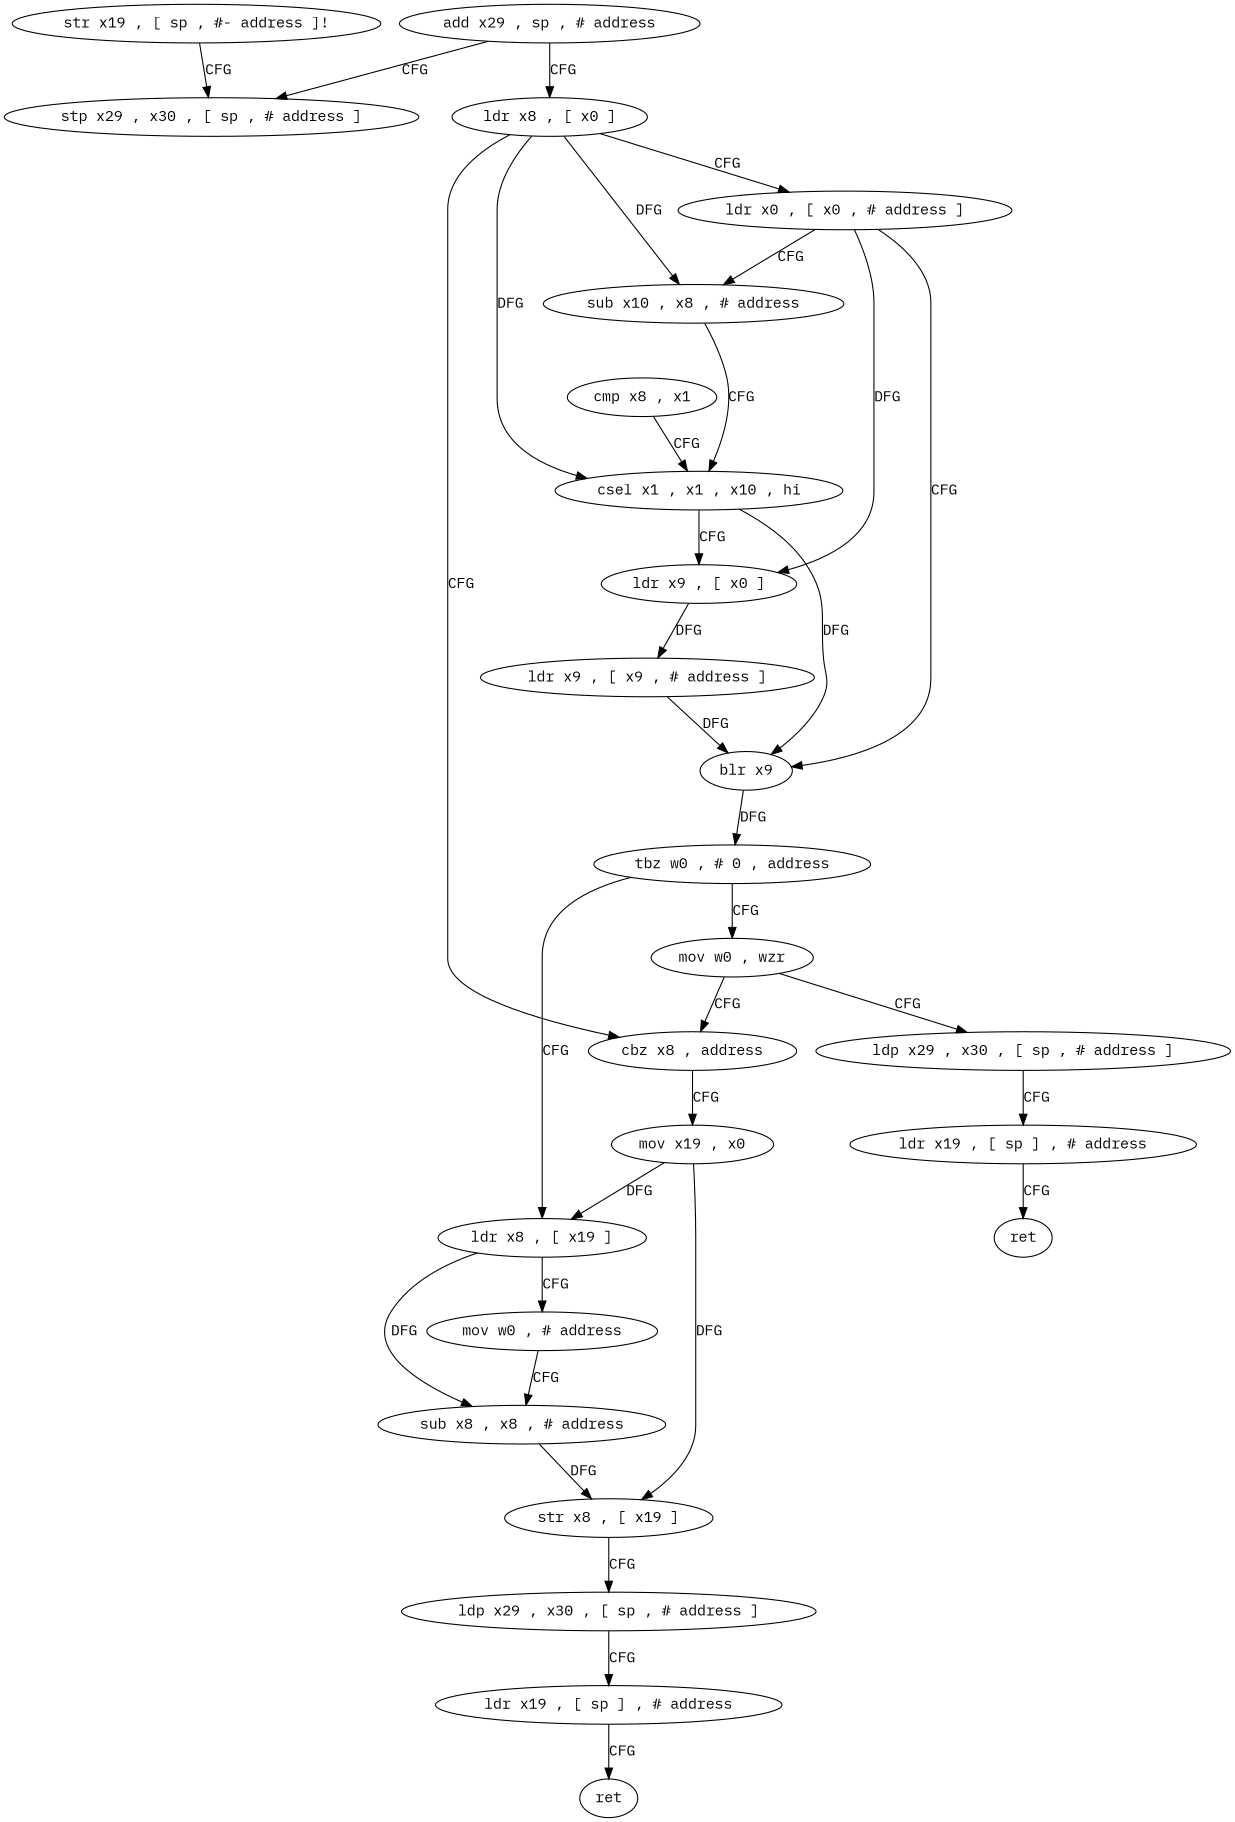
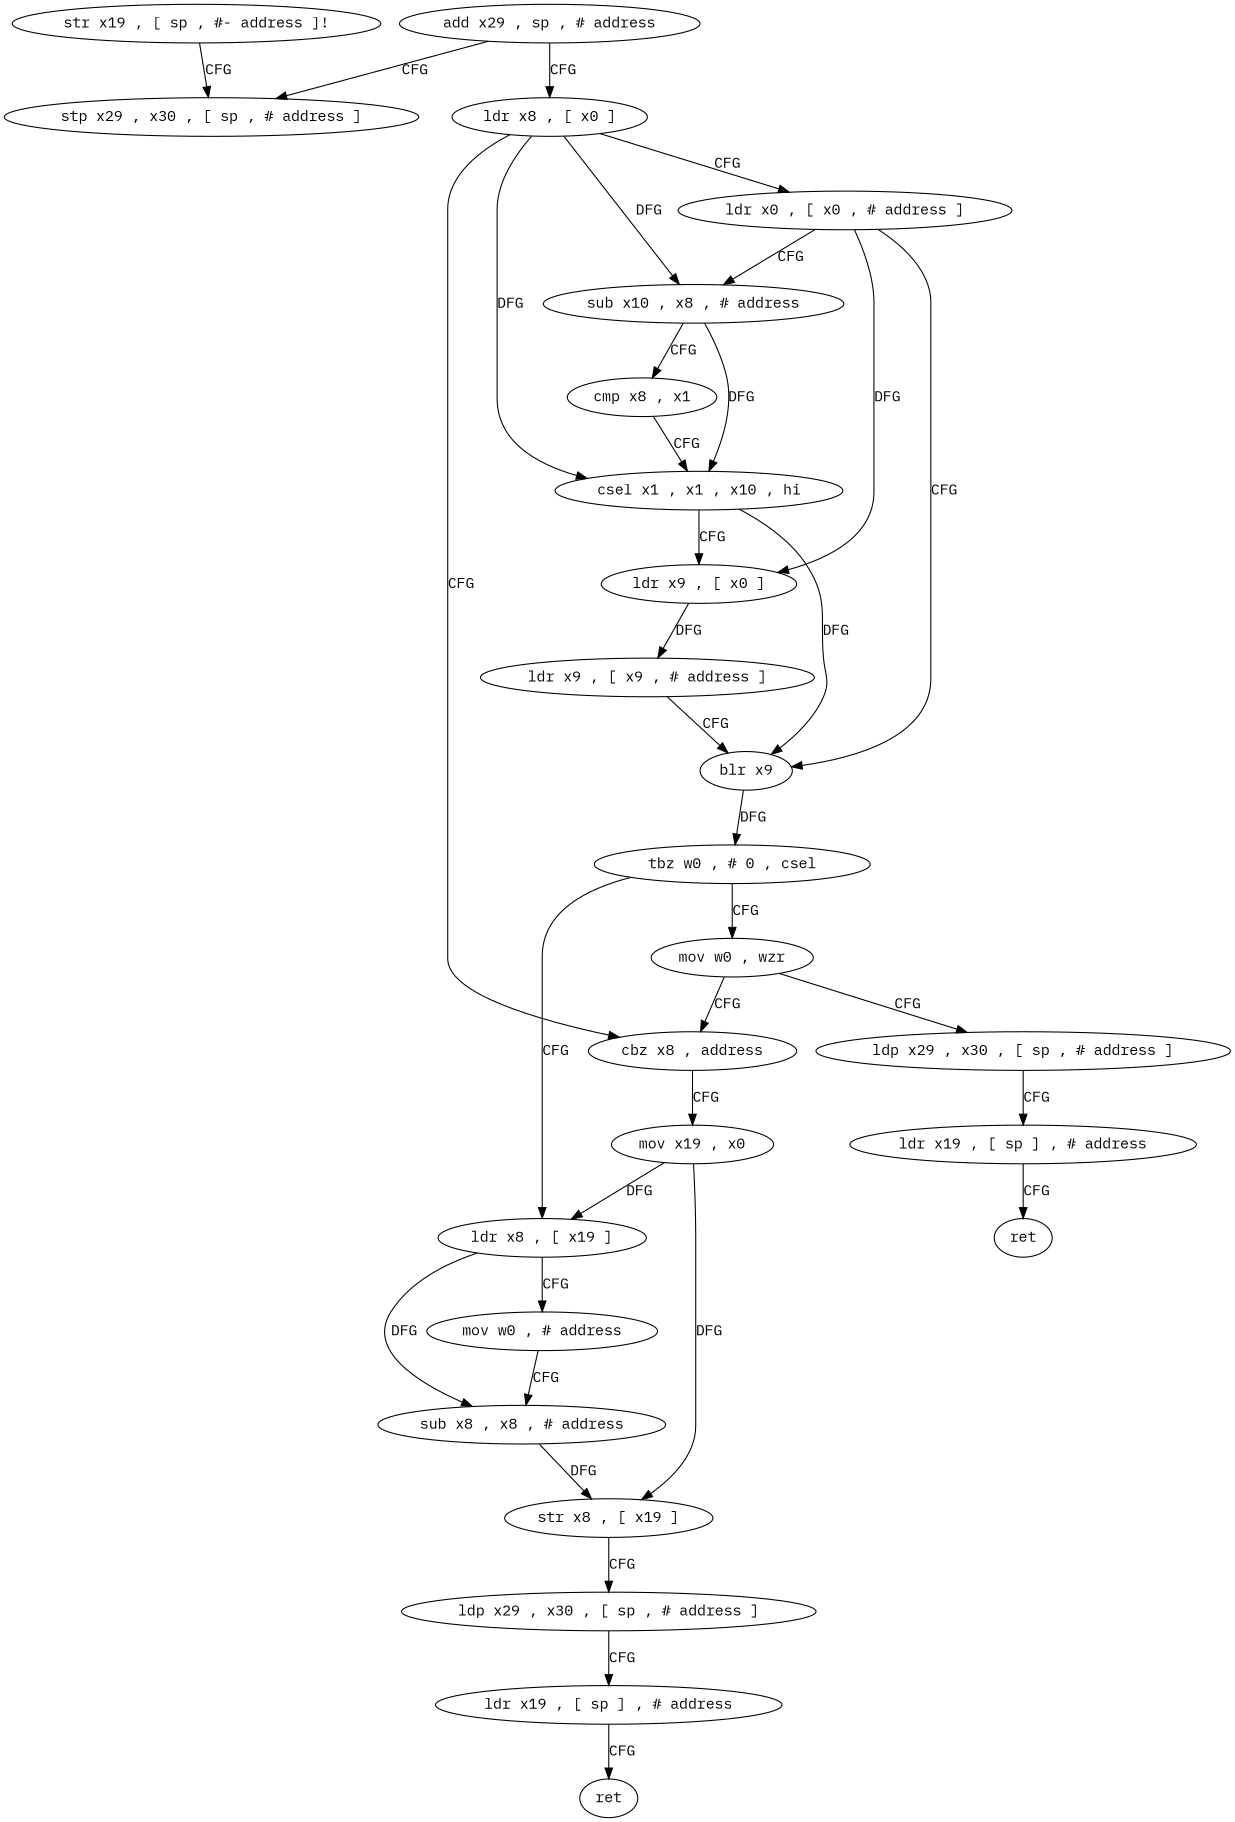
edge "sub x10 , x8 , # address" -> "cmp x8 , x1": added, label "CFG"
edge "sub x10 , x8 , # address" -> "csel x1 , x1 , x10 , hi": label "CFG" -> "DFG"
edge "ldr x9 , [ x9 , # address ]" -> "blr x9": label "DFG" -> "CFG"
node "tbz w0 , # 0 , address": label "tbz w0 , # 0 , address" -> "tbz w0 , # 0 , csel"
